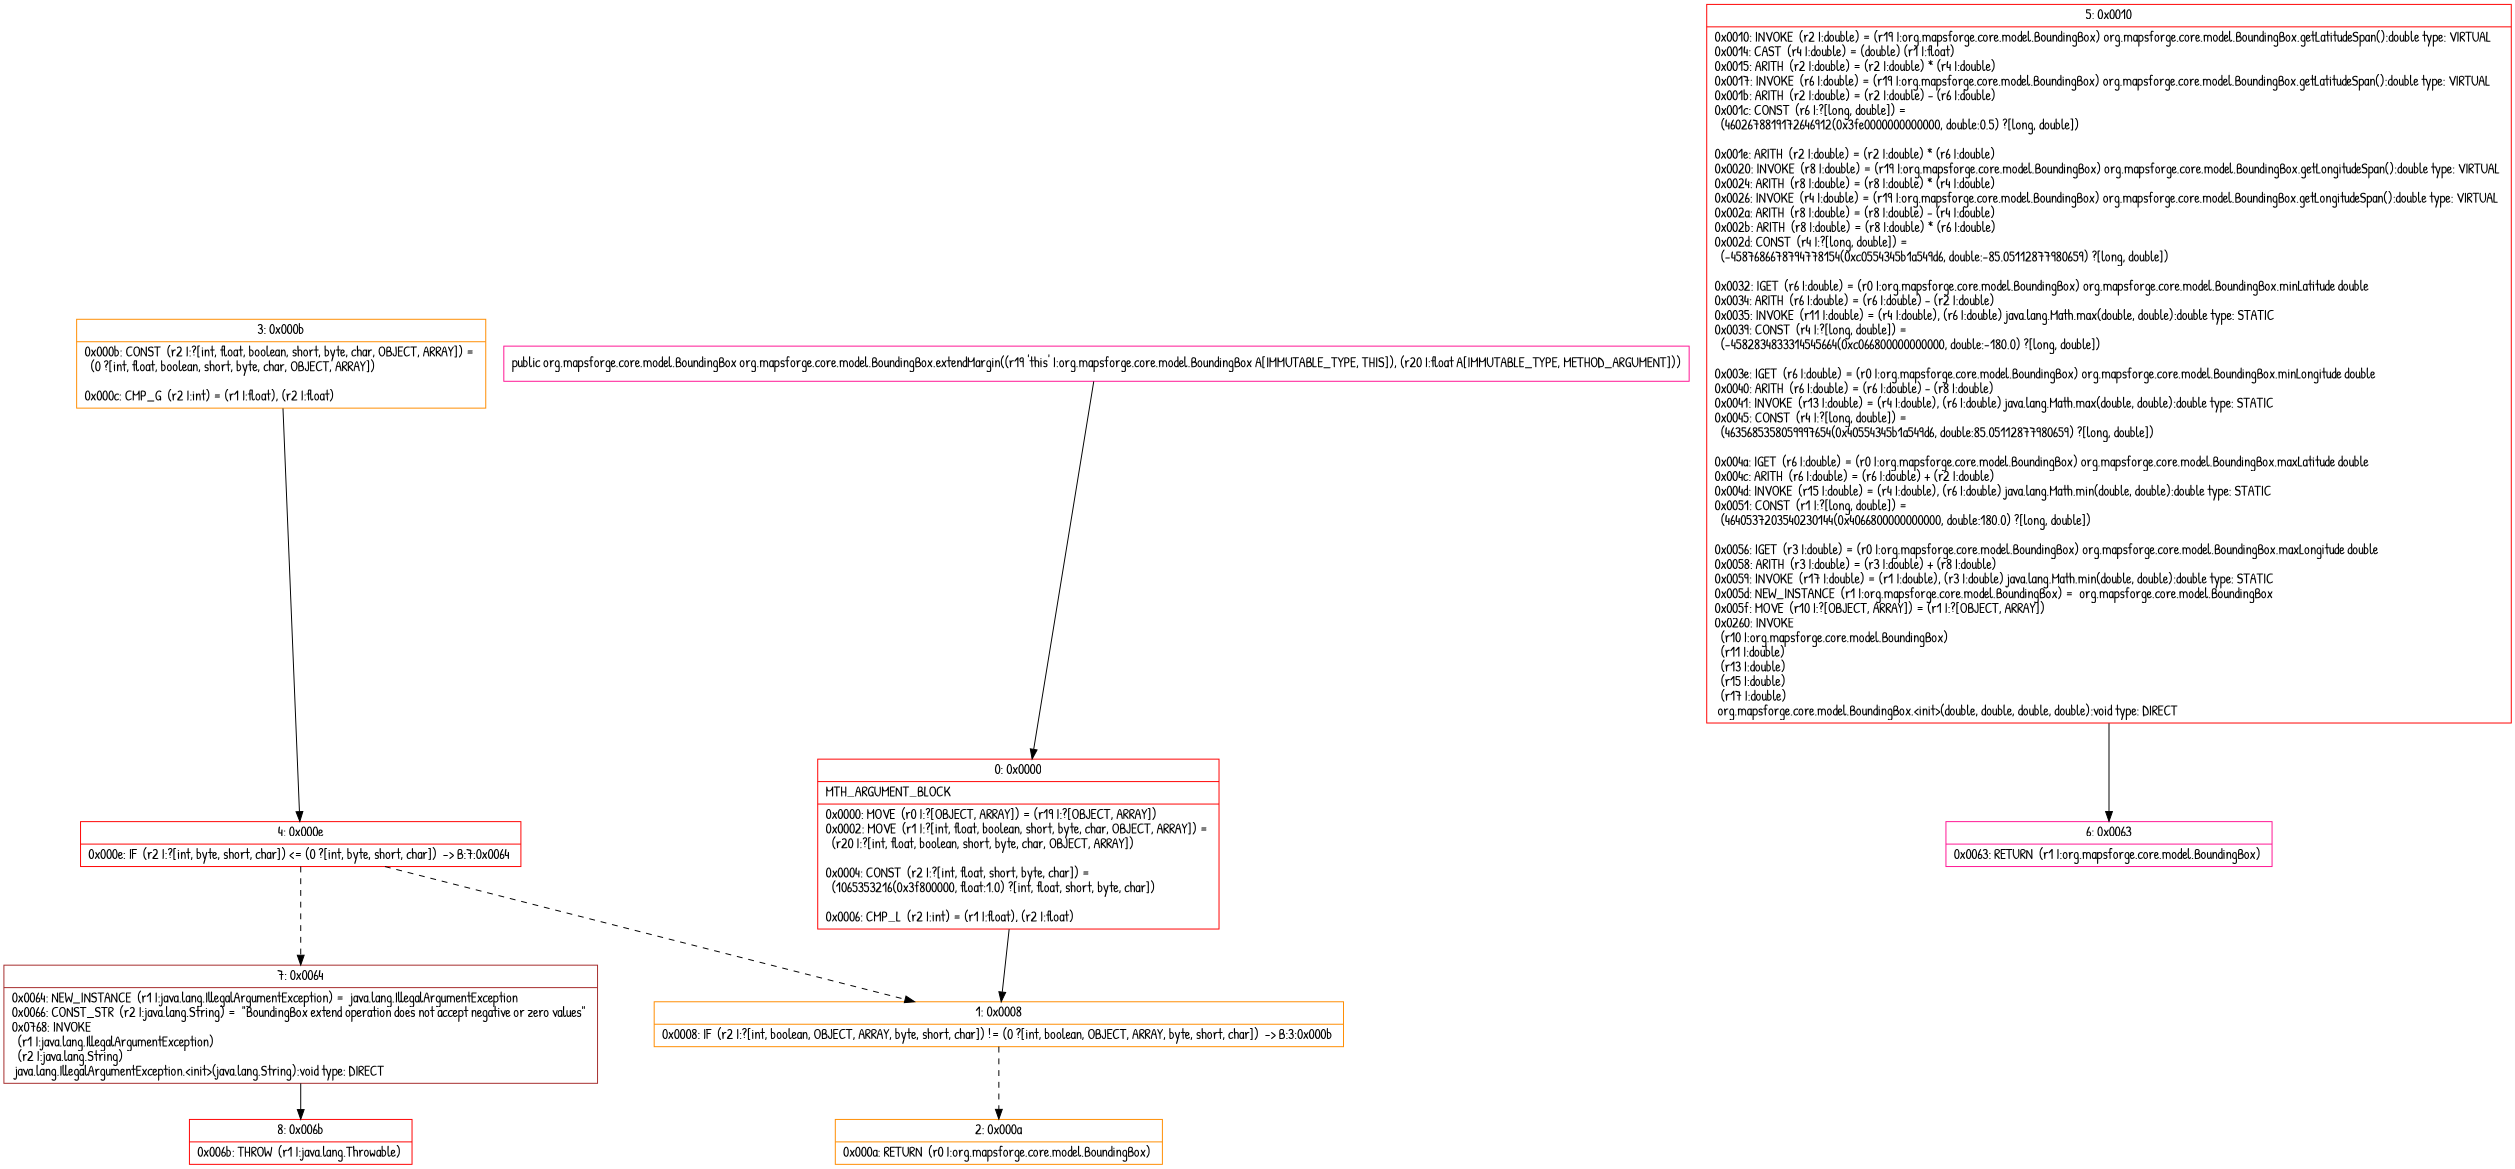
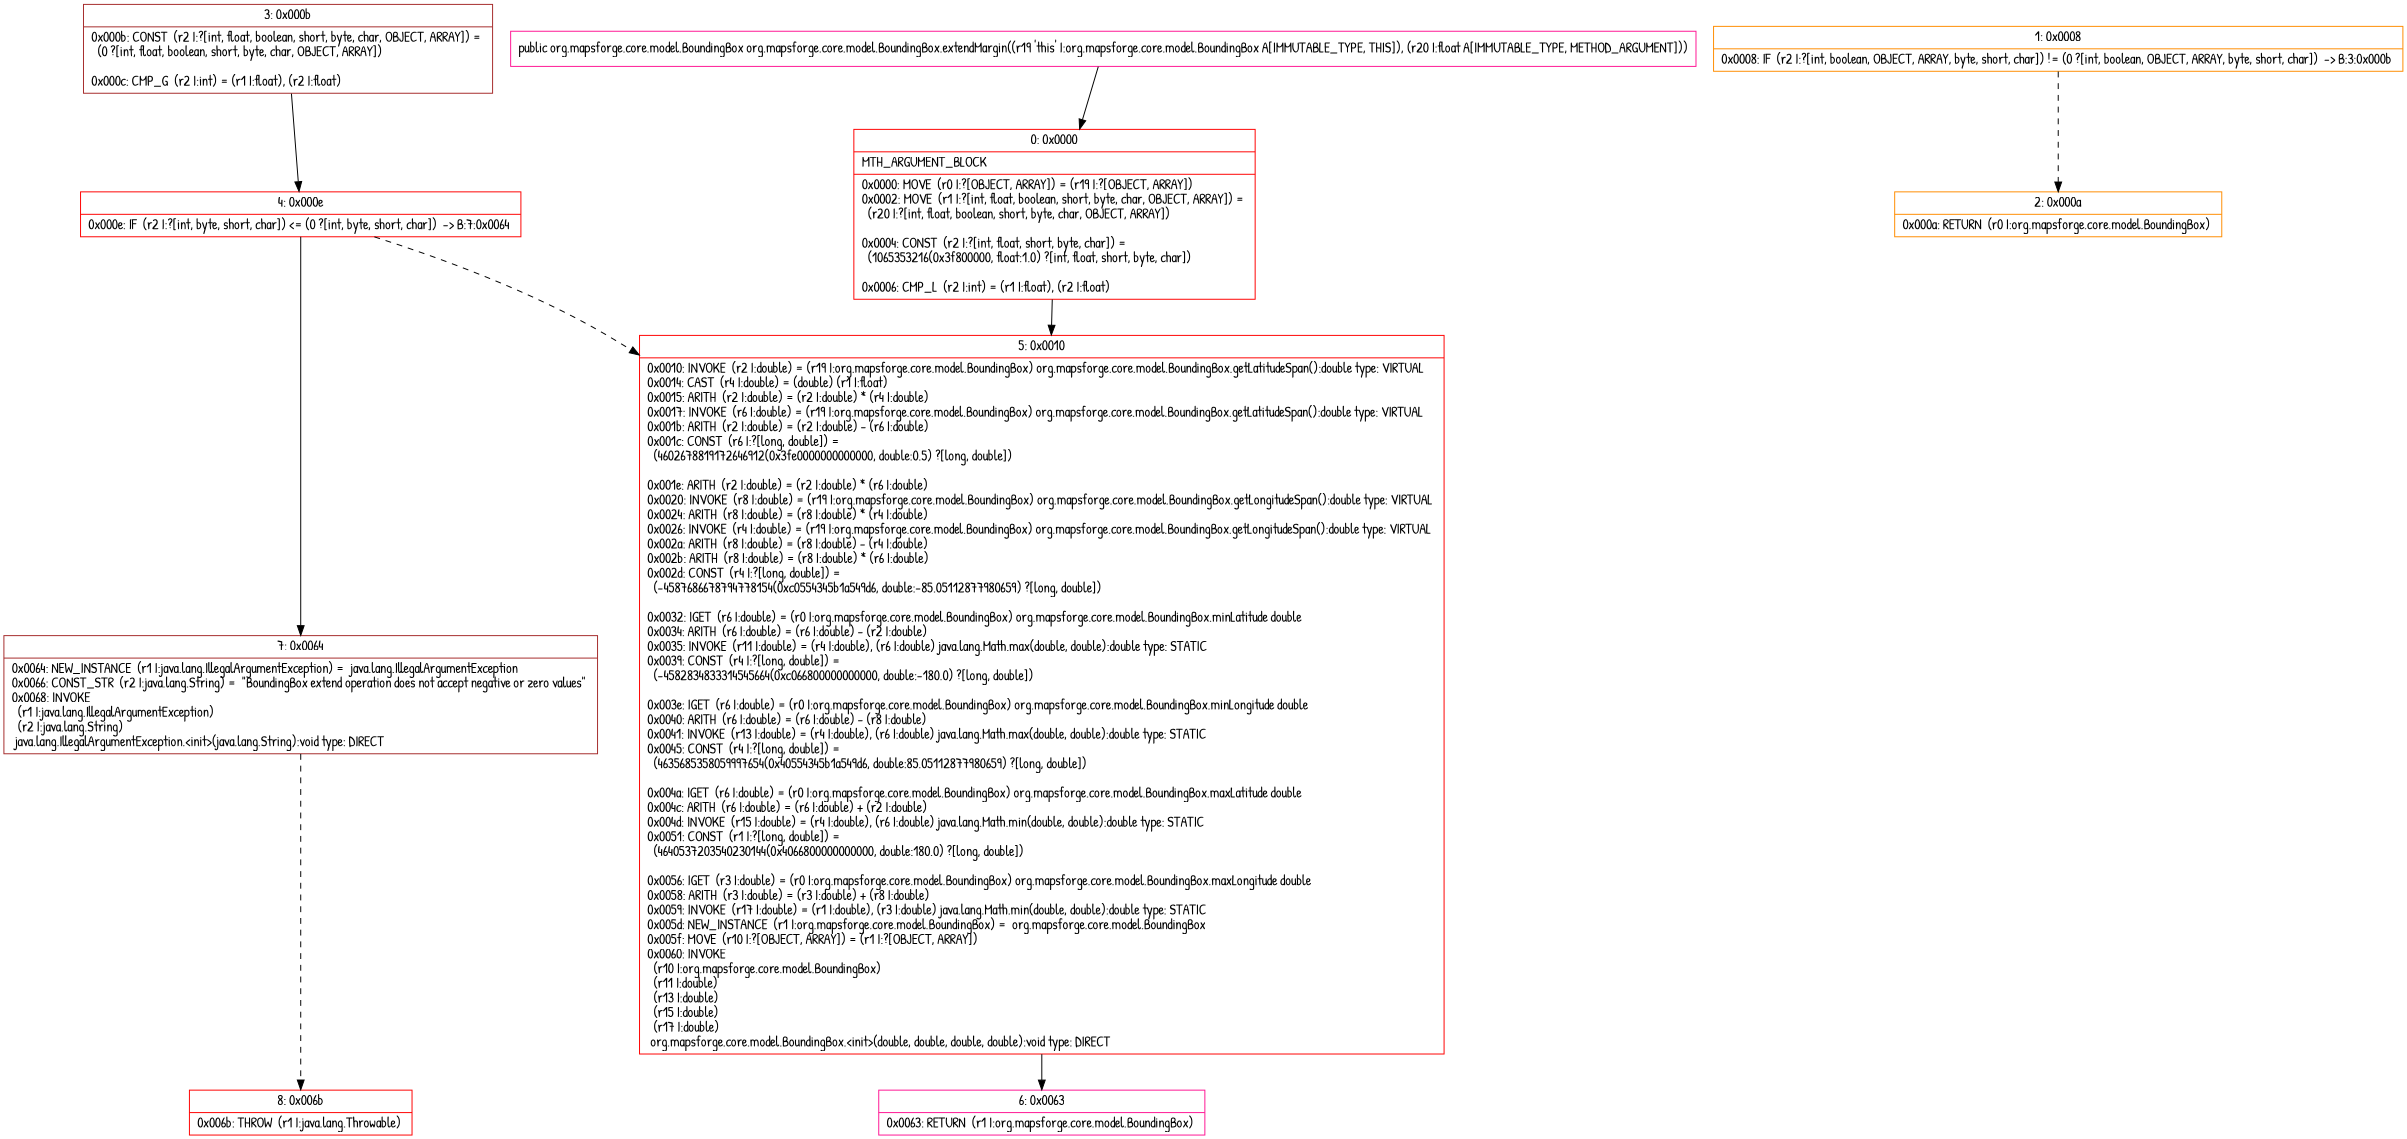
node "3: 0x000b": color darkorange -> brown
node "5: 0x0010": text "0x0260: INVOKE" -> "0x0060: INVOKE"
edge "4: 0x000e" -> "7: 0x0064": style dashed -> solid
edge "4: 0x000e" -> "1: 0x0008": now "4: 0x000e" -> "5: 0x0010"
edge "0: 0x0000" -> "1: 0x0008": now "0: 0x0000" -> "5: 0x0010"
node "7: 0x0064": text "0x0768: INVOKE" -> "0x0068: INVOKE"
edge "7: 0x0064" -> "8: 0x006b": style solid -> dashed
